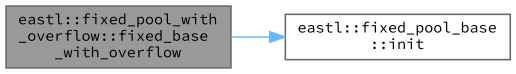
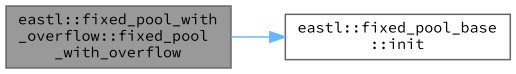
node "eastl::fixed_pool_with _overflow::fixed_base _with_overflow": label "eastl::fixed_pool_with _overflow::fixed_base _with_overflow" -> "eastl::fixed_pool_with _overflow::fixed_pool _with_overflow"
